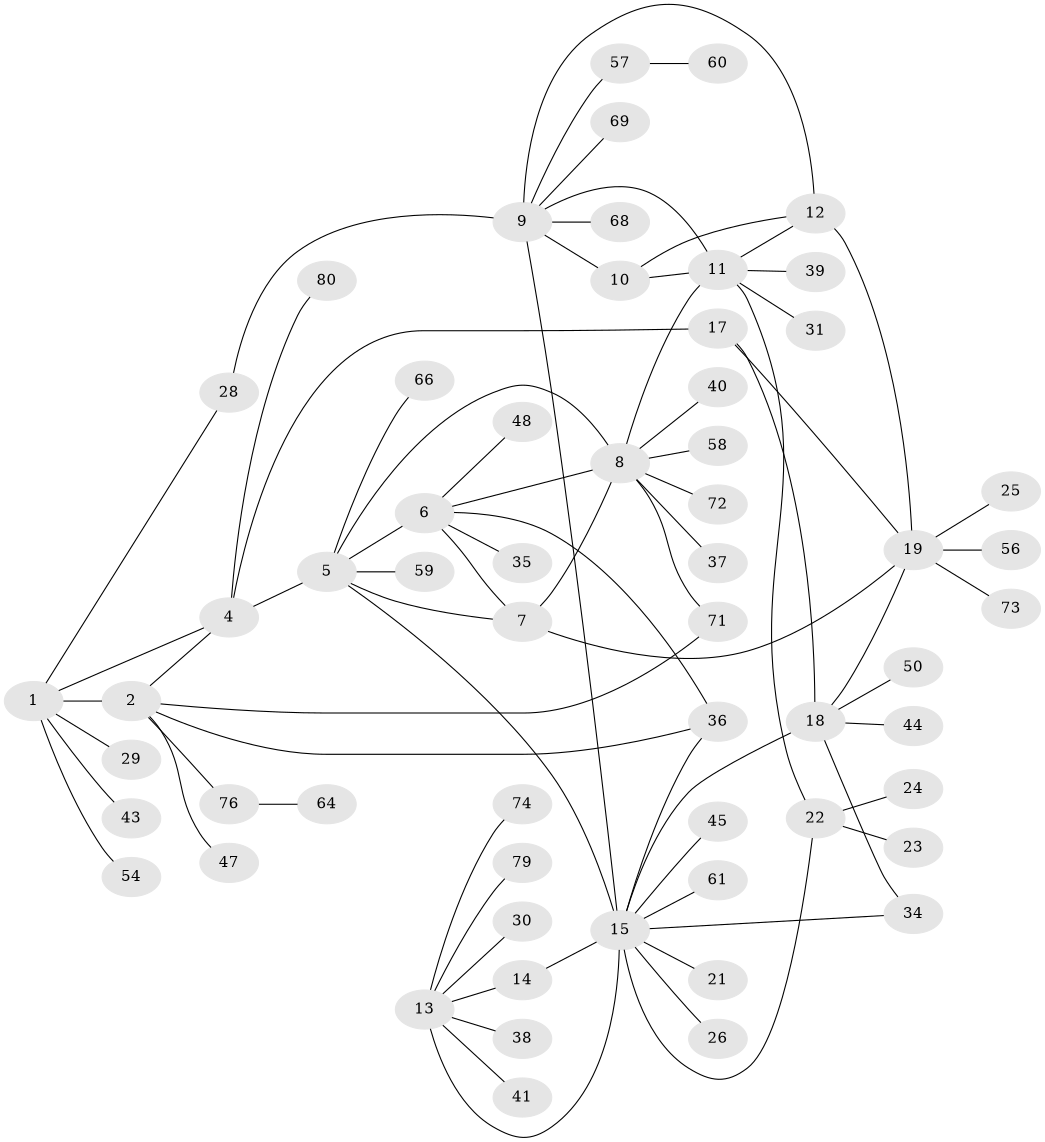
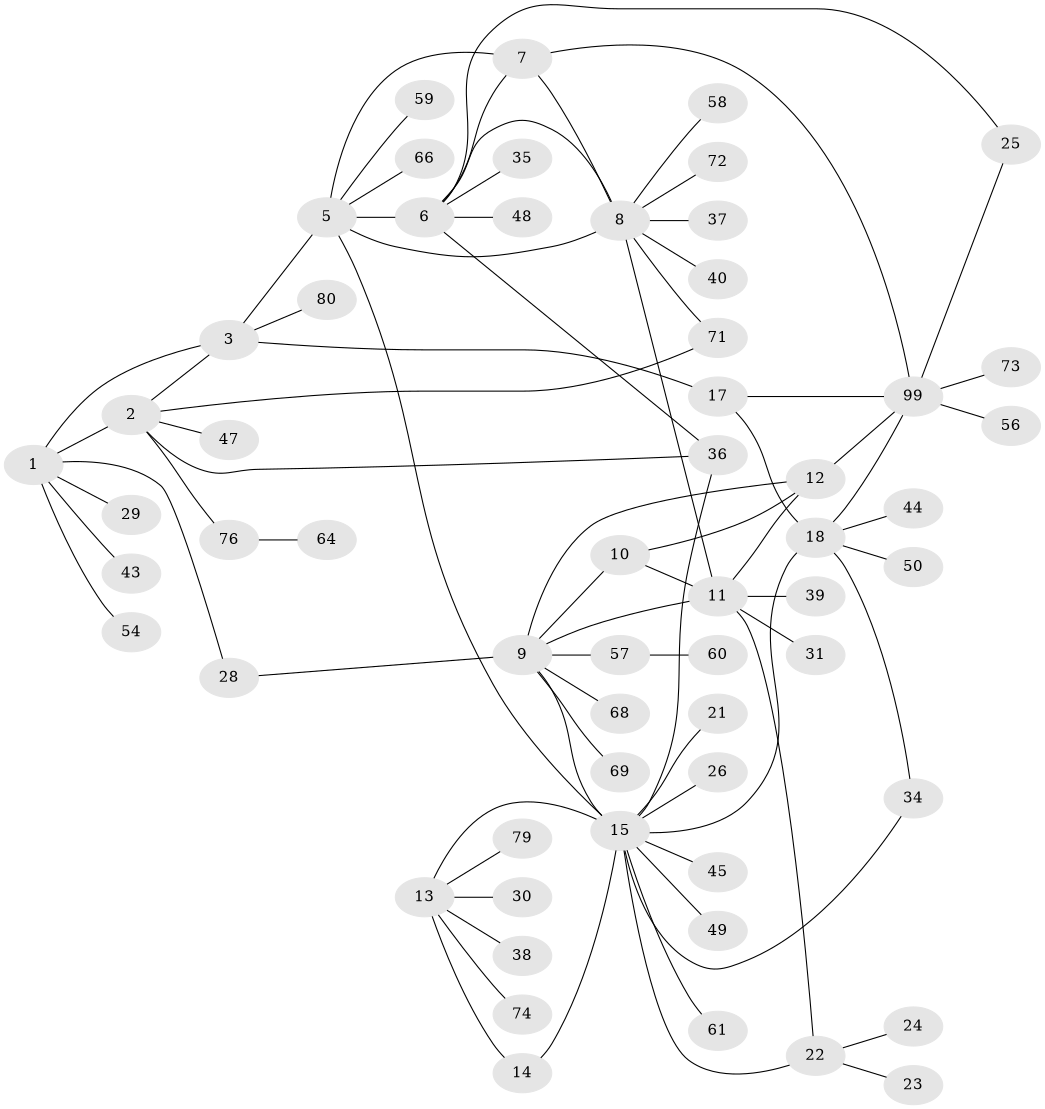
edge "25" -- "6": added
node "19": label "19" -> "99"
node "4": label "4" -> "3"
node "49": added
node "41": removed
